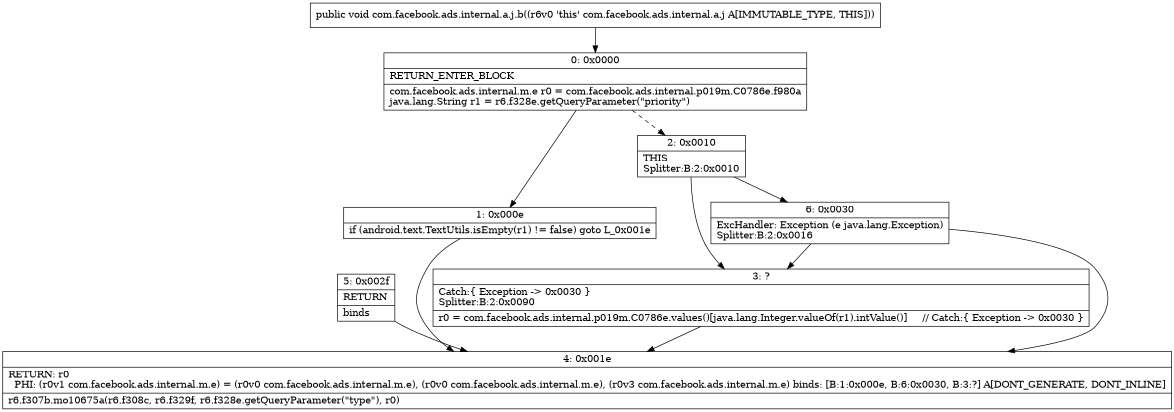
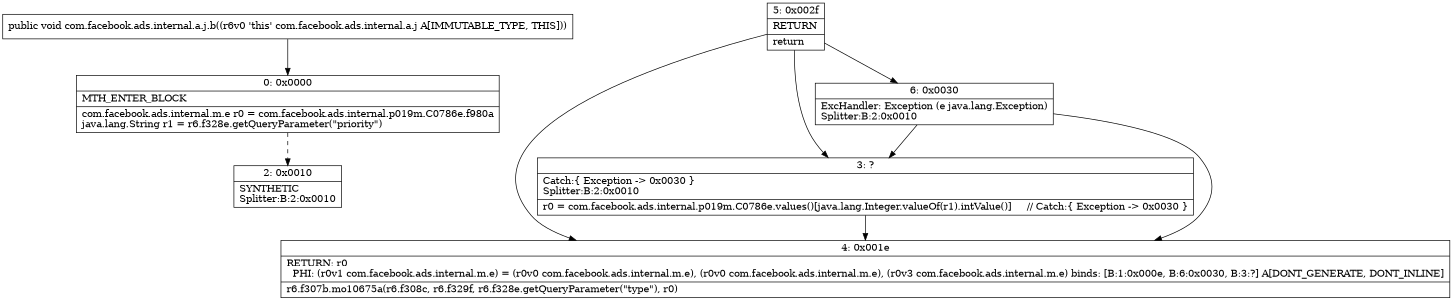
node "0: 0x0000": text "RETURN_ENTER_BLOCK" -> "MTH_ENTER_BLOCK"
node "2: 0x0010": text "THIS" -> "SYNTHETIC"
edge "2: 0x0010" -> "6: 0x0030": now "5: 0x002f" -> "6: 0x0030"
node "1: 0x000e": removed
edge "2: 0x0010" -> "3: ?": now "5: 0x002f" -> "3: ?"
node "6: 0x0030": text "Splitter:B:2:0x0016" -> "Splitter:B:2:0x0010"
node "3: ?": text "Splitter:B:2:0x0090" -> "Splitter:B:2:0x0010"
node "5: 0x002f": text "binds" -> "return"
